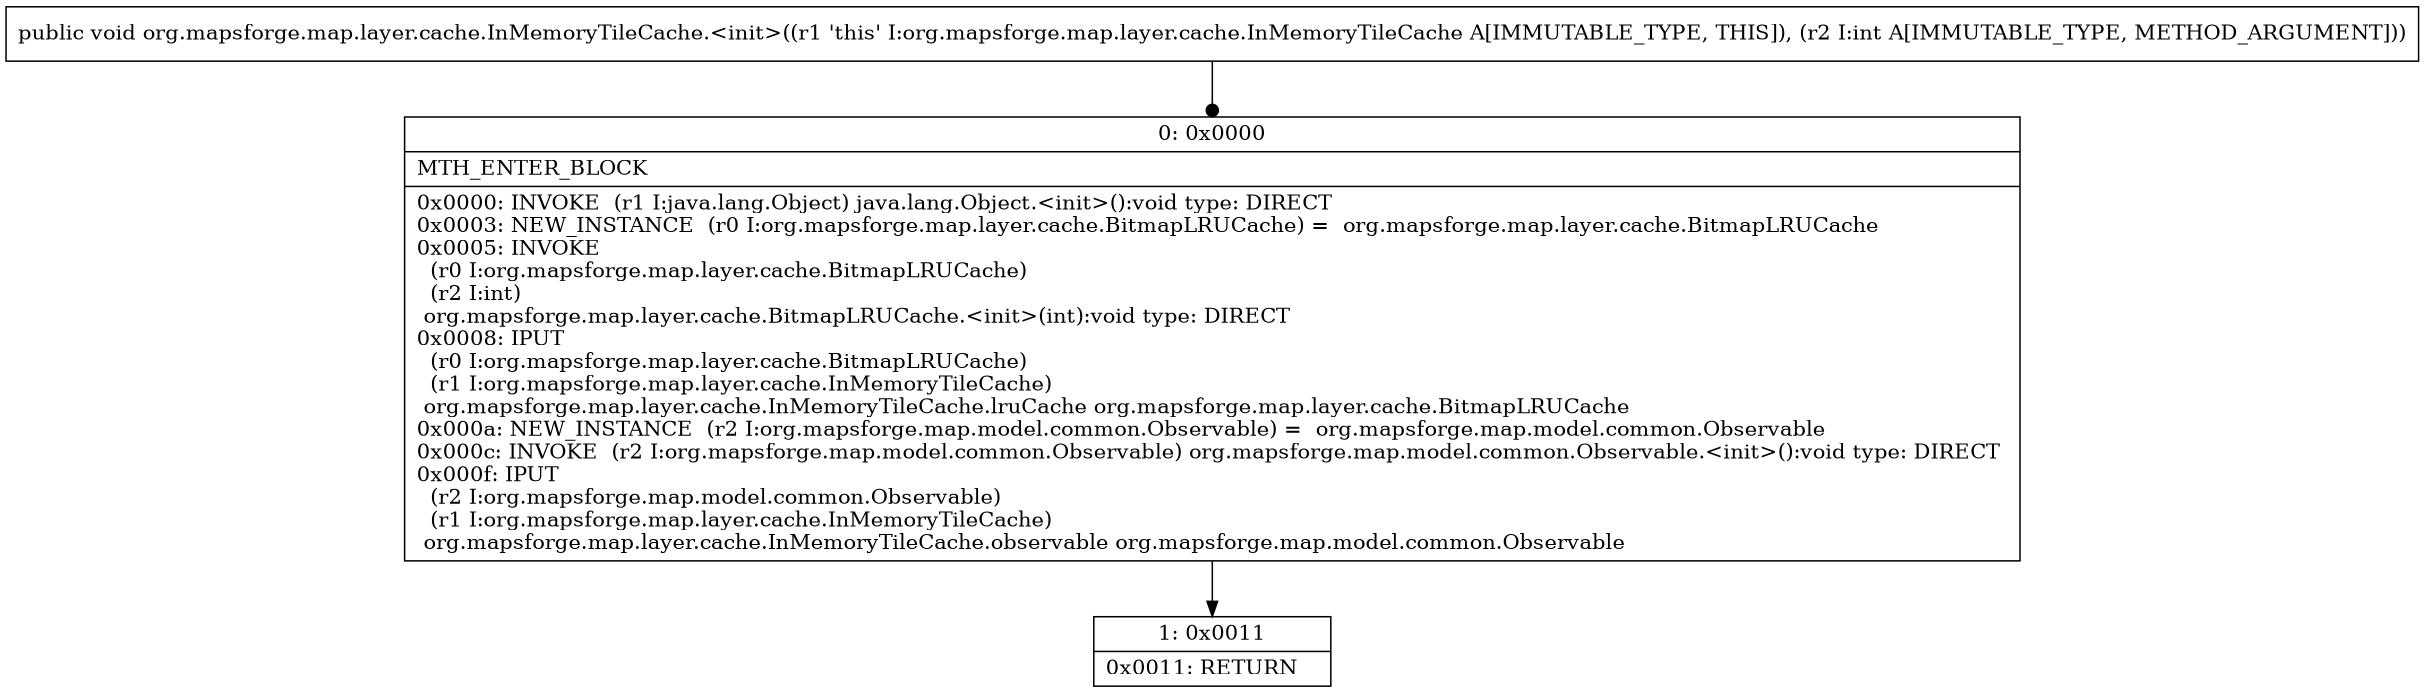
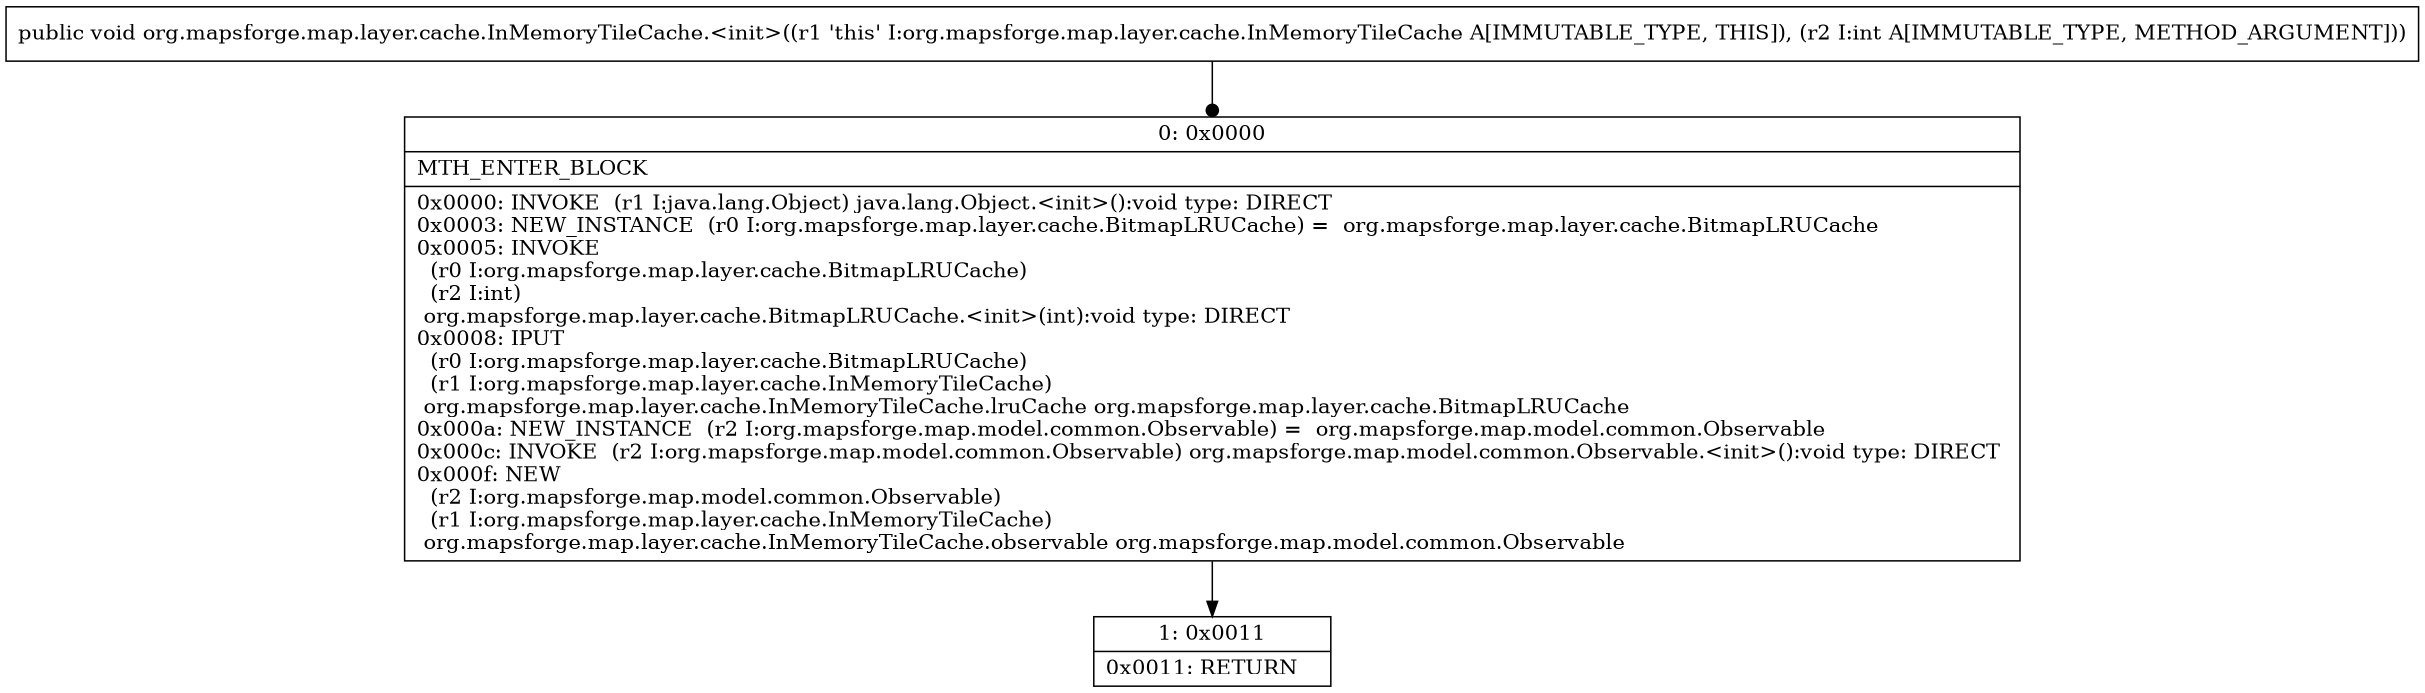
node "0: 0x0000": text "0x000f: IPUT" -> "0x000f: NEW"
